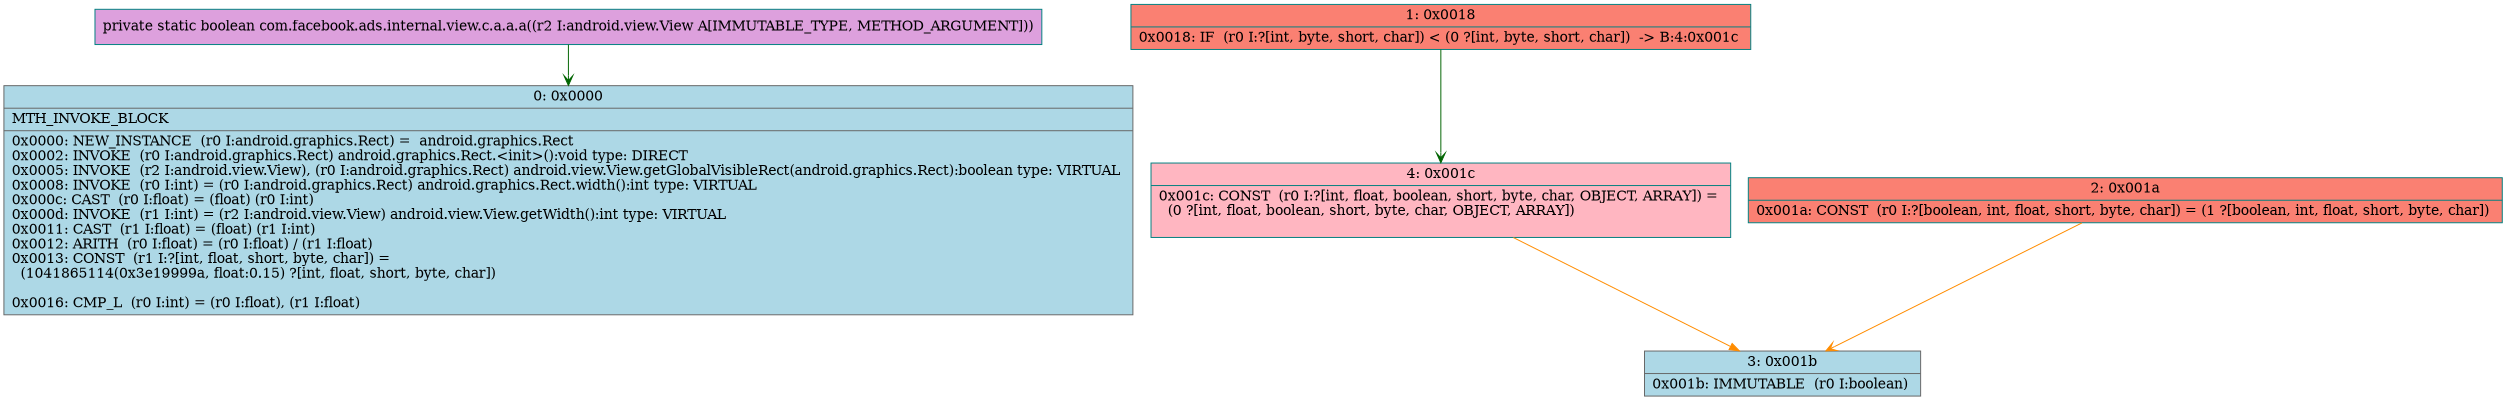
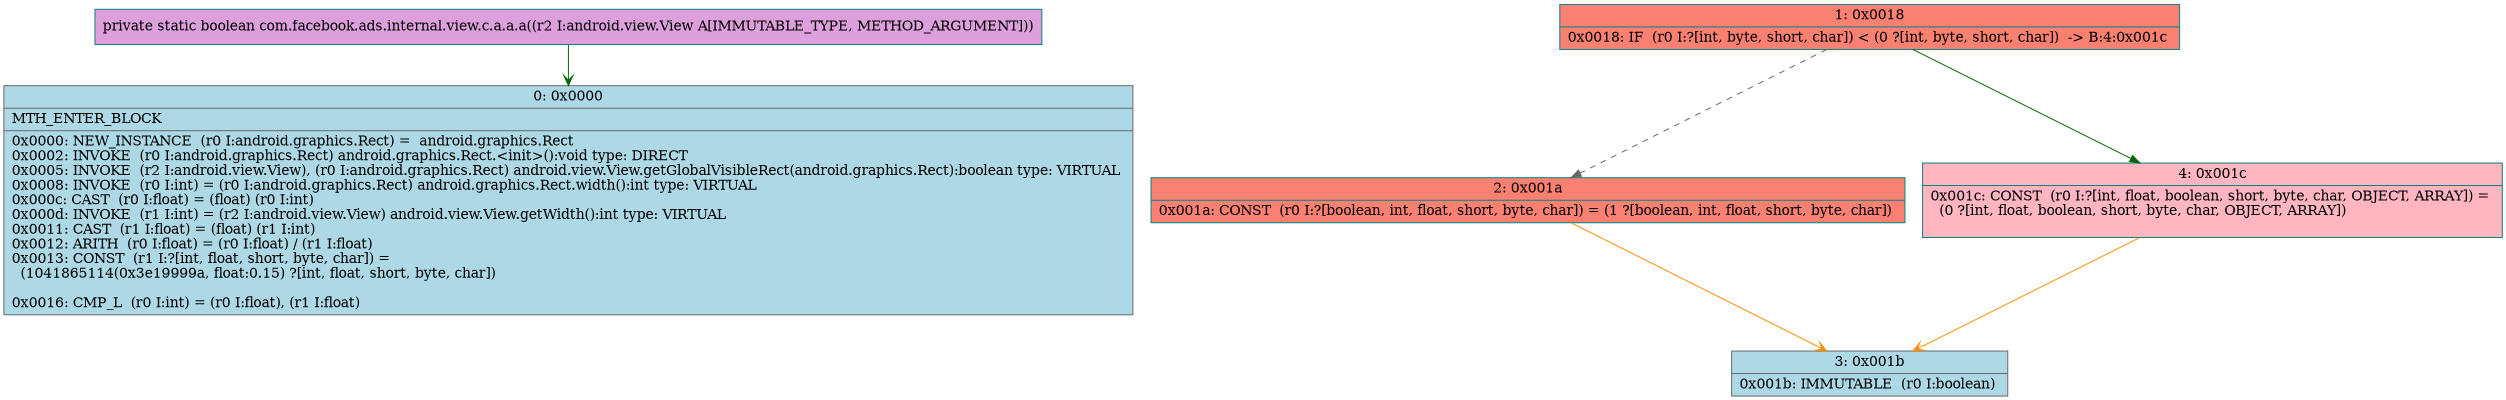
edge "1: 0x0018" -> "4: 0x001c": arrowhead vee -> normal
edge "1: 0x0018" -> "2: 0x001a": added
node "0: 0x0000": text "MTH_INVOKE_BLOCK" -> "MTH_ENTER_BLOCK"
edge "4: 0x001c" -> "3: 0x001b": arrowhead normal -> vee
